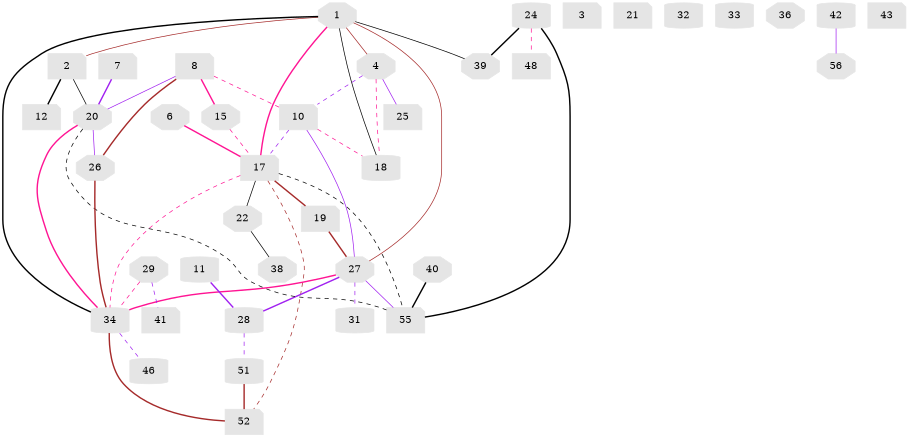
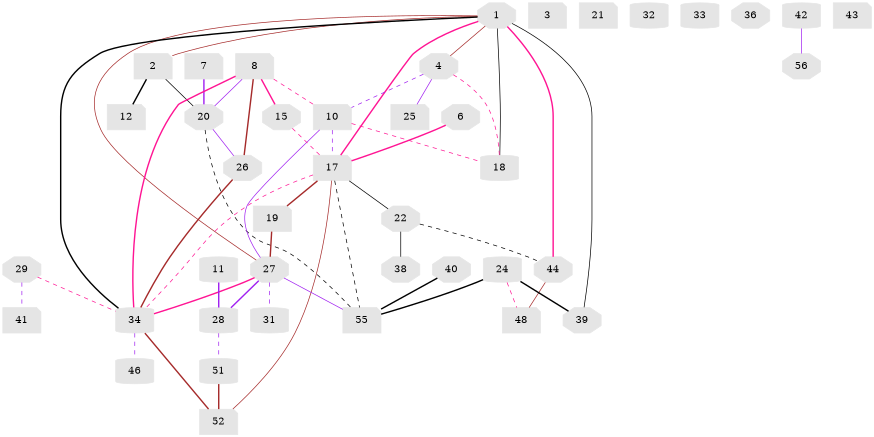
edge "20" -- "34": now "8" -- "34"
node "44": added
edge "17" -- "52": style dashed -> solid
